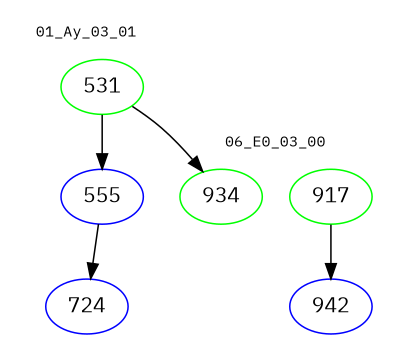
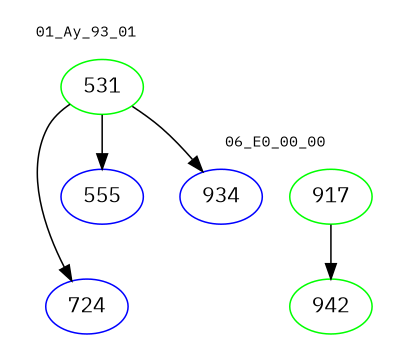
cluster "01_Ay_03_01": label "01_Ay_03_01" -> "01_Ay_93_01"
cluster "06_E0_03_00": label "06_E0_03_00" -> "06_E0_00_00"
node "934": color green -> blue
edge "555" -> "724": now "531" -> "724"
node "942": color blue -> green
